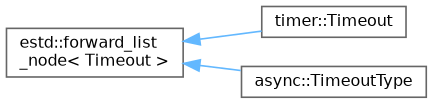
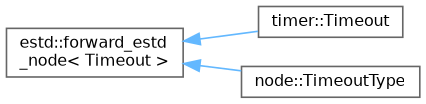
node "estd::forward_list _node< Timeout >": label "estd::forward_list _node< Timeout >" -> "estd::forward_estd _node< Timeout >"
node "async::TimeoutType": label "async::TimeoutType" -> "node::TimeoutType"
